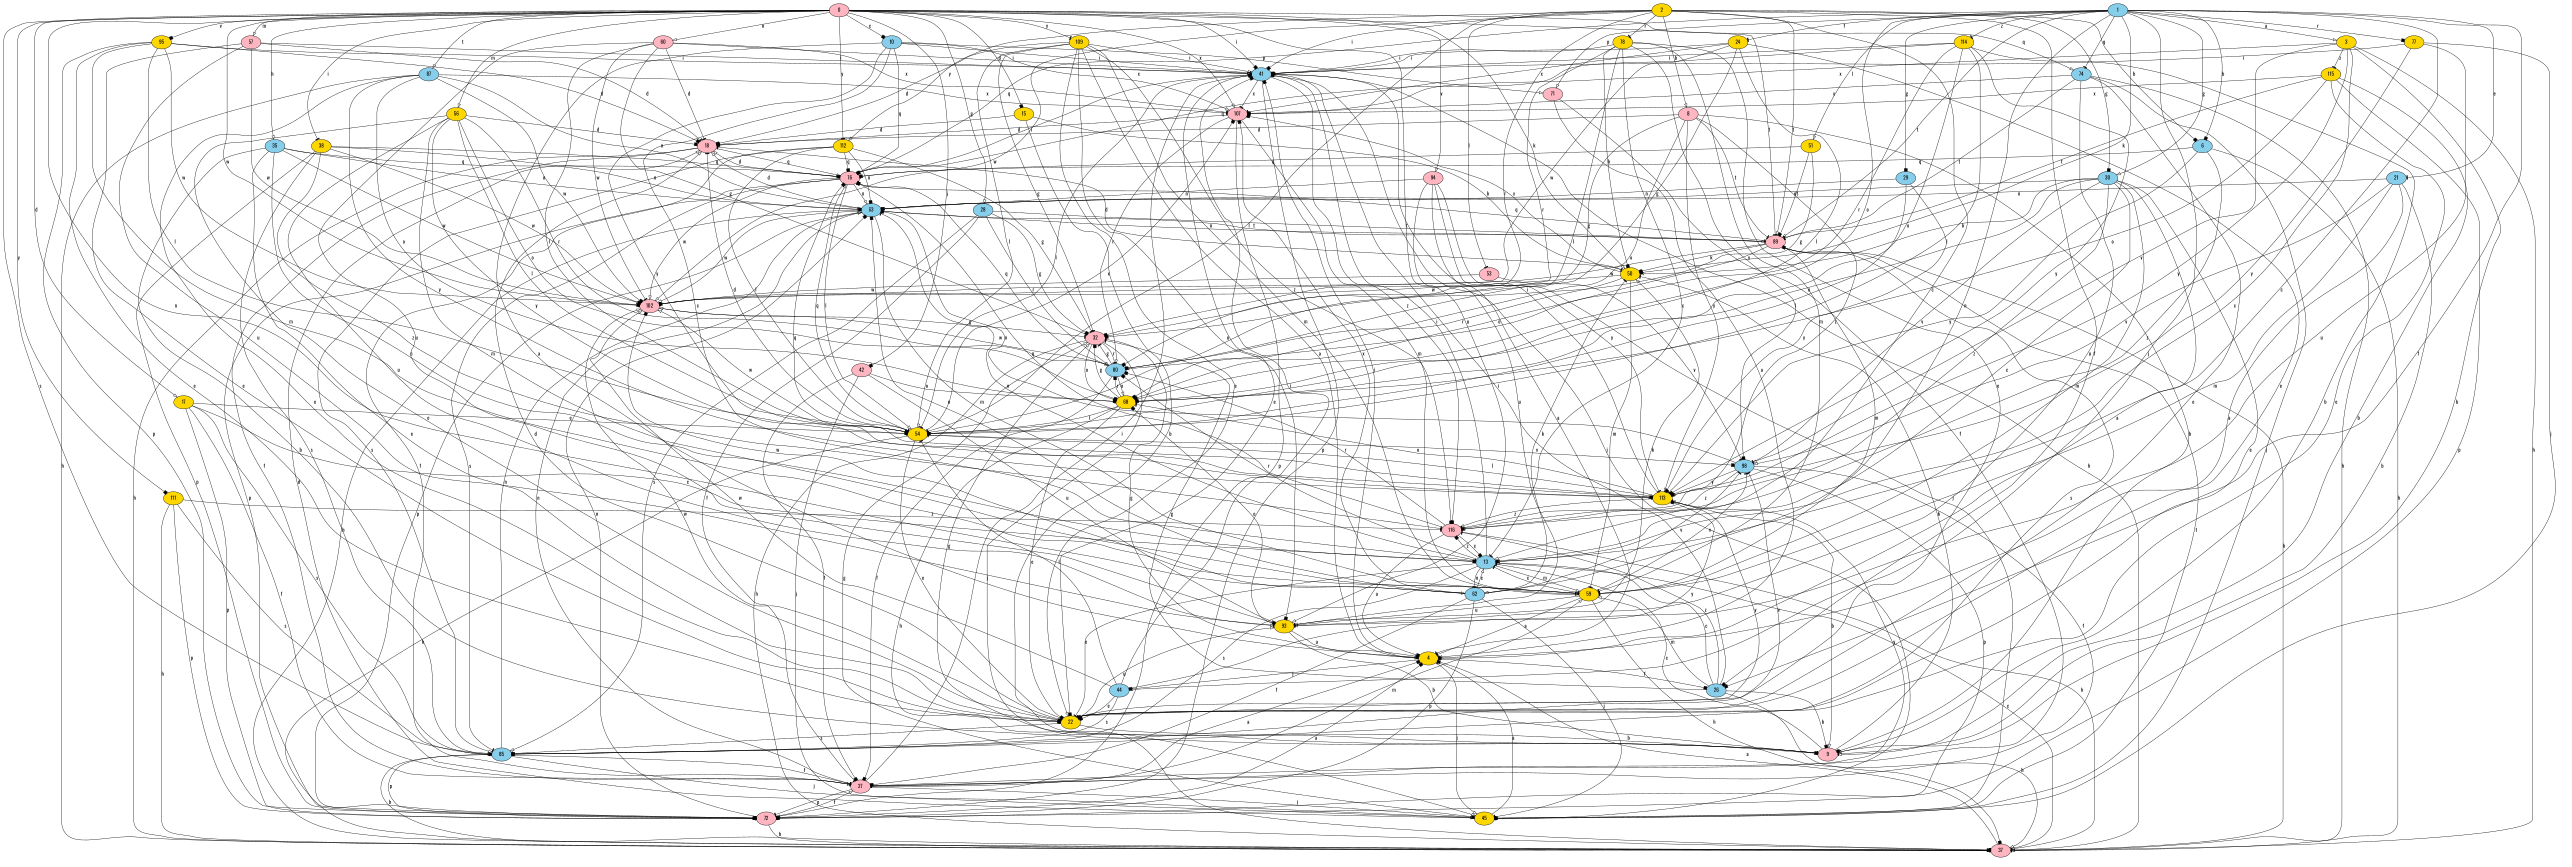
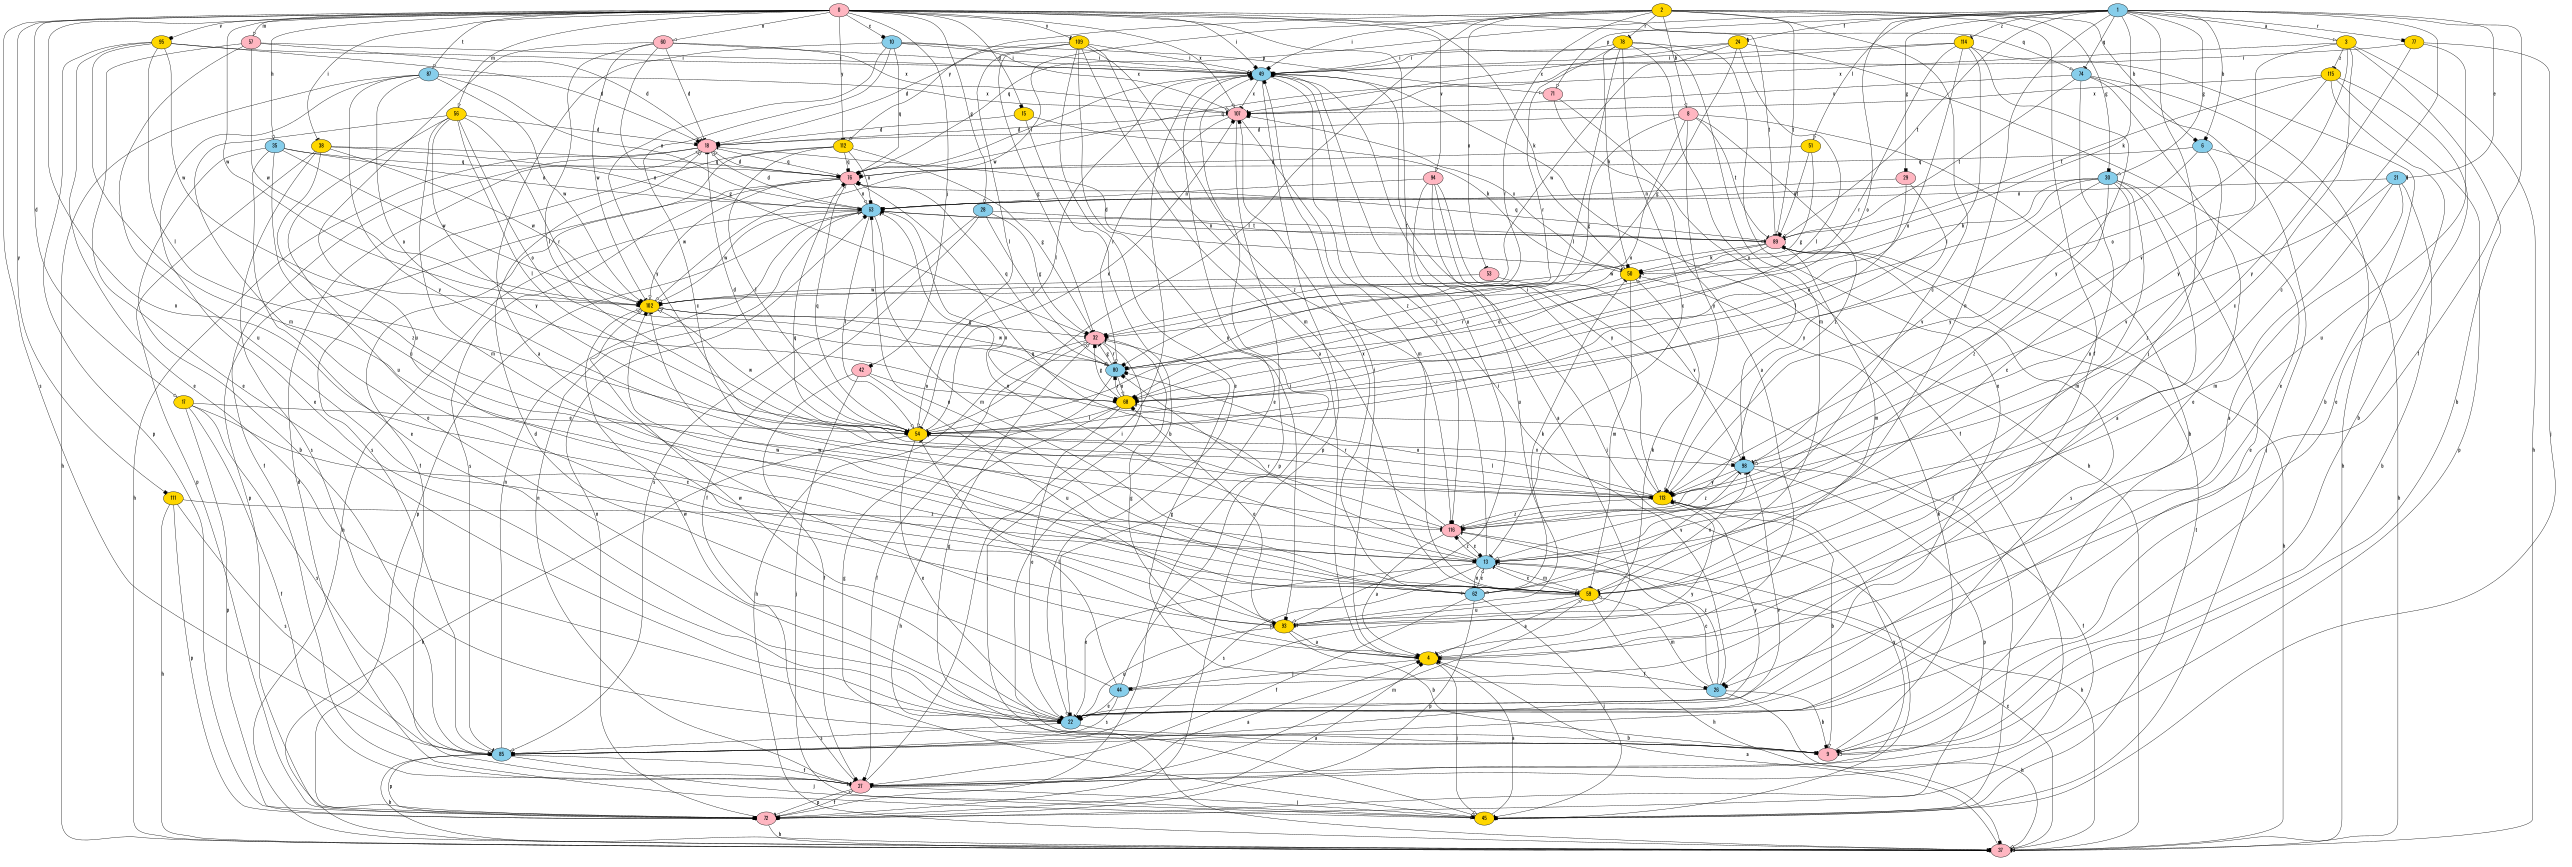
node "41": label "41" -> "49"
edge "2" -> "53": label "l" -> "n"
node "29": fillcolor skyblue -> lightpink
edge "50" -> "102": now "59" -> "102"
node "102": fillcolor lightpink -> gold
edge "76" -> "54": now "63" -> "54"
edge "32" -> "68": removed, label "o"
edge "9" -> "13": removed, label "c"
node "22": fillcolor gold -> skyblue
